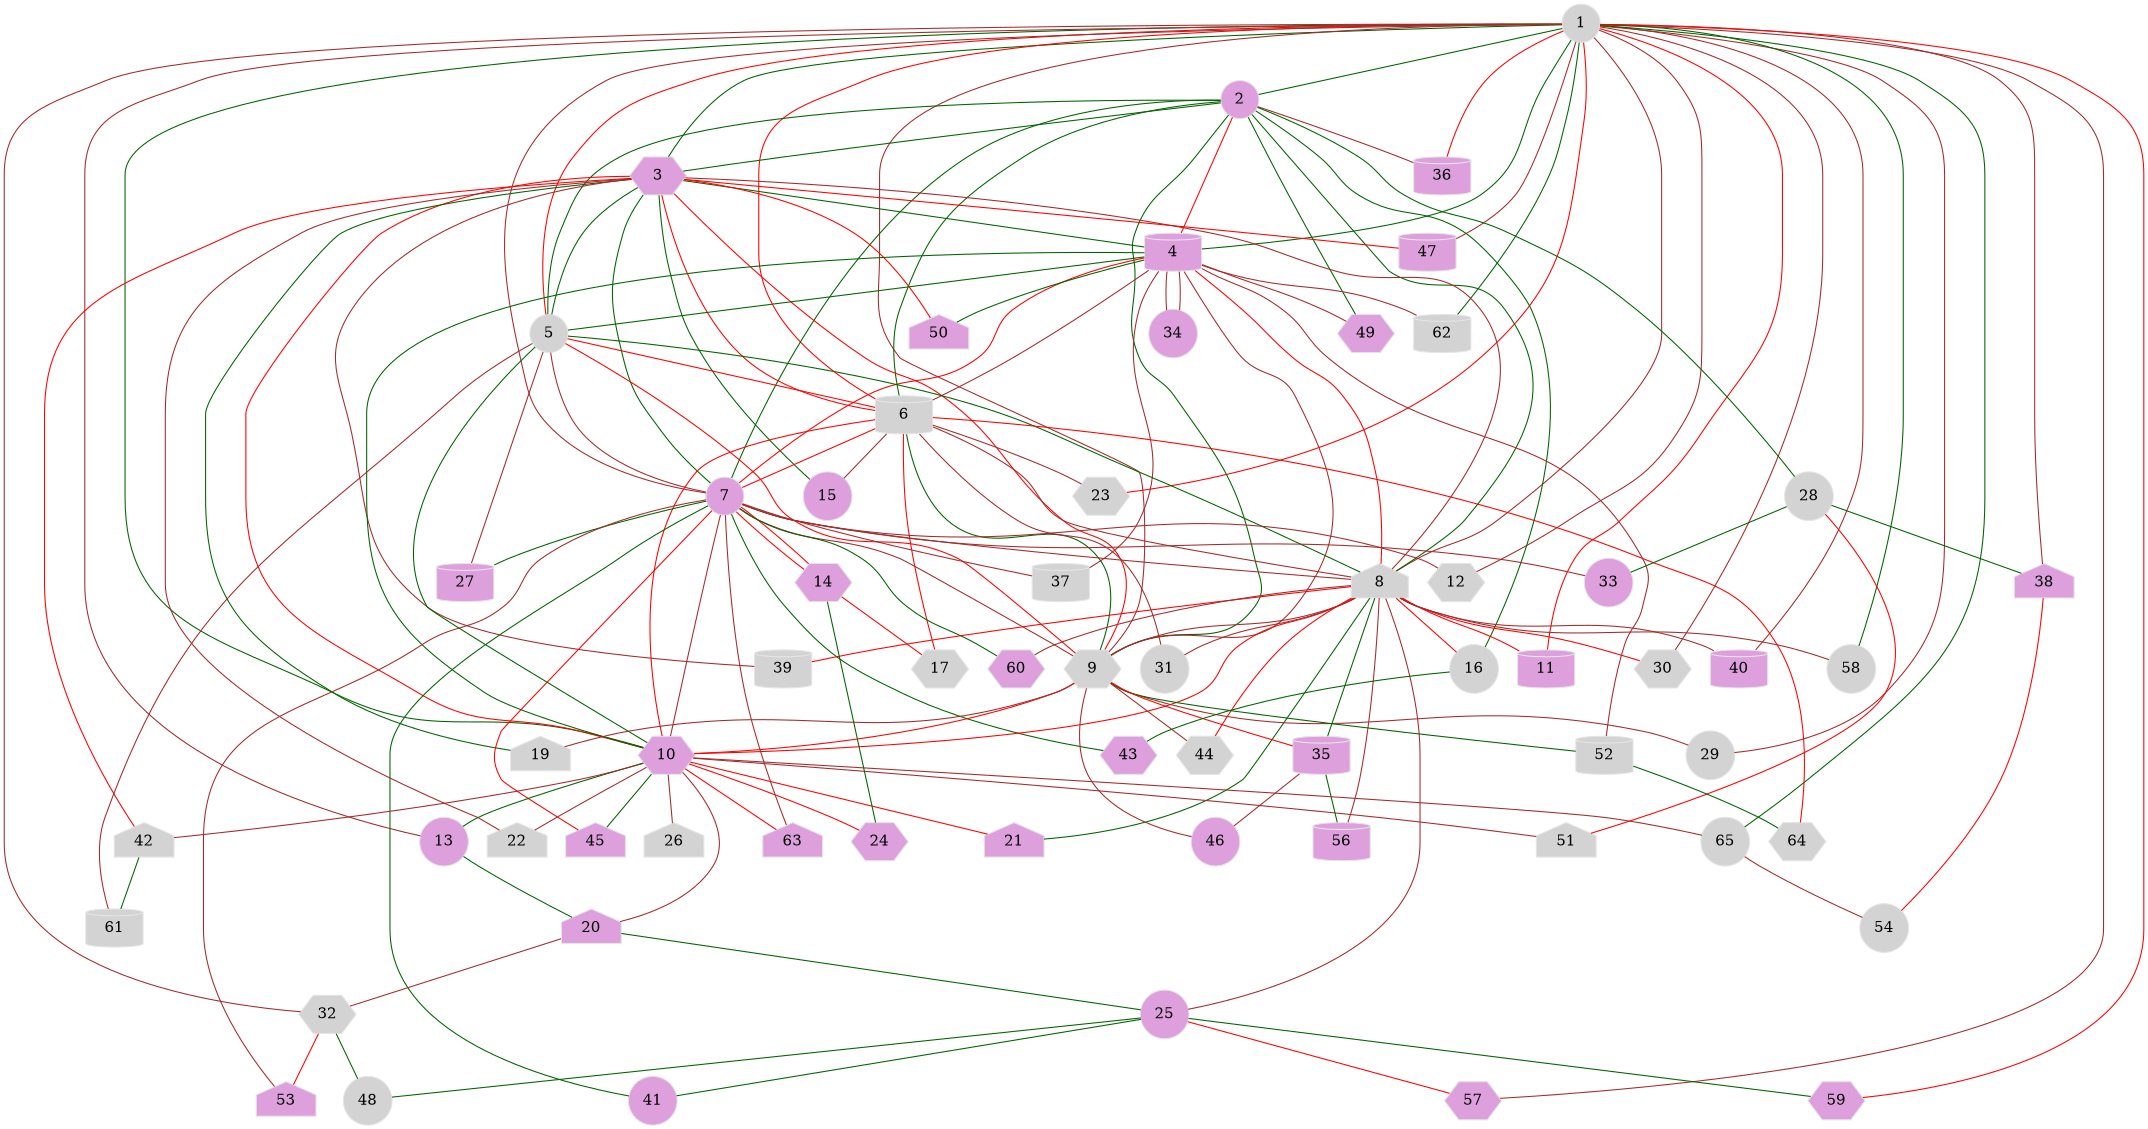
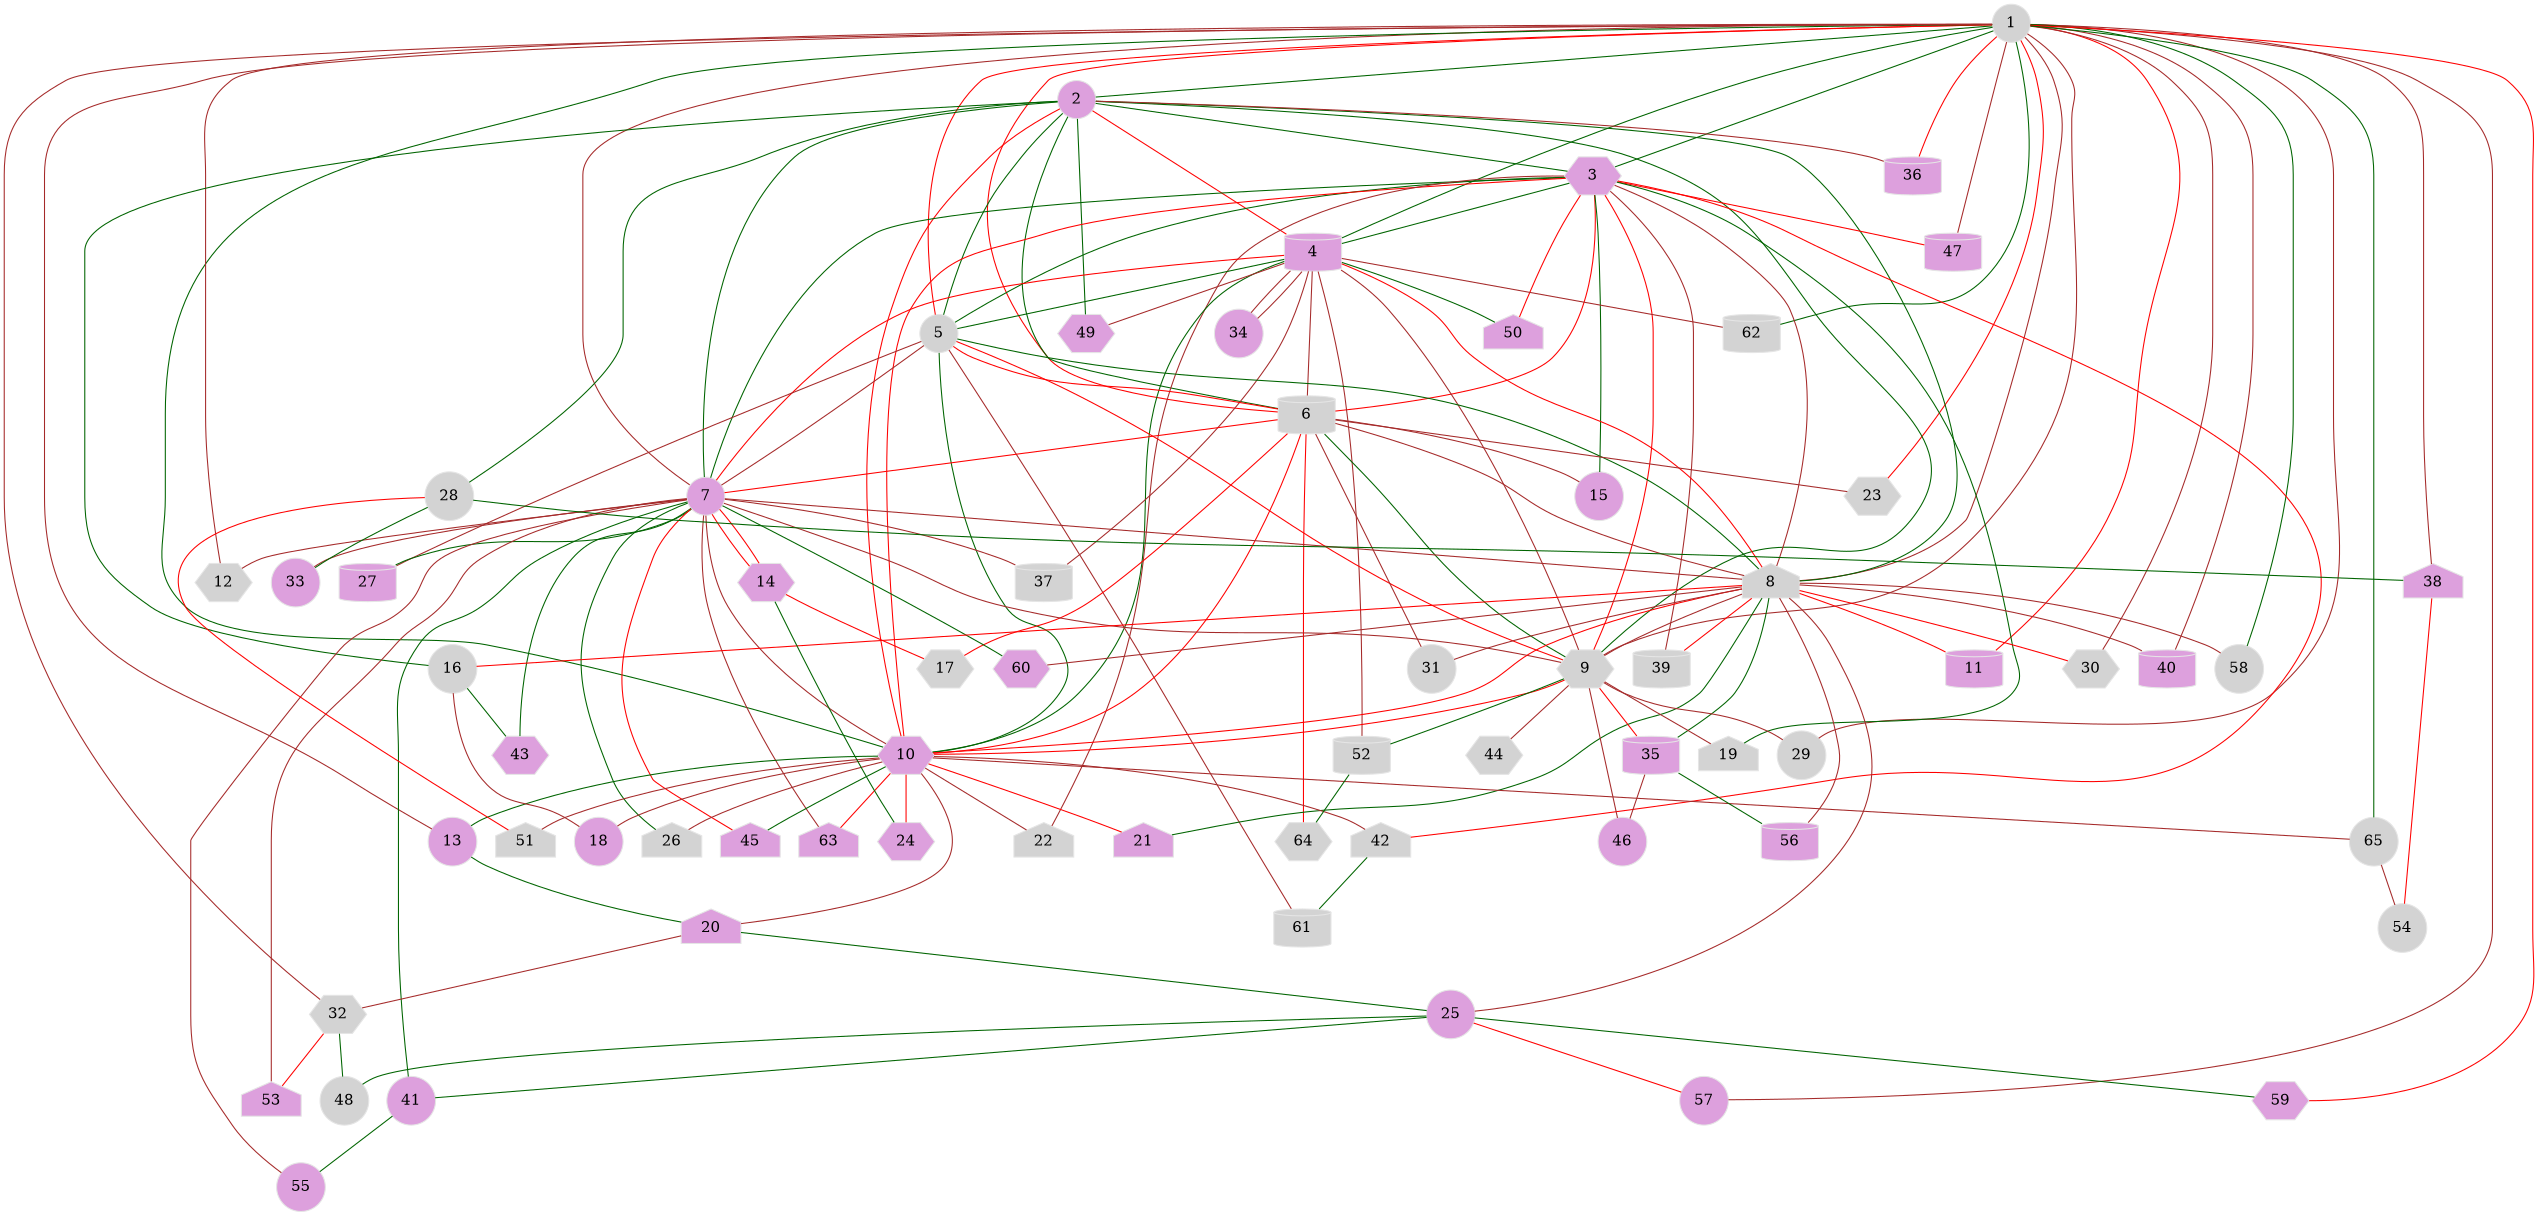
edge "2" -- "10": added
edge "7" -- "26": added
edge "8" -- "44": removed
node "18": added
node "57": shape hexagon -> circle
node "55": added
